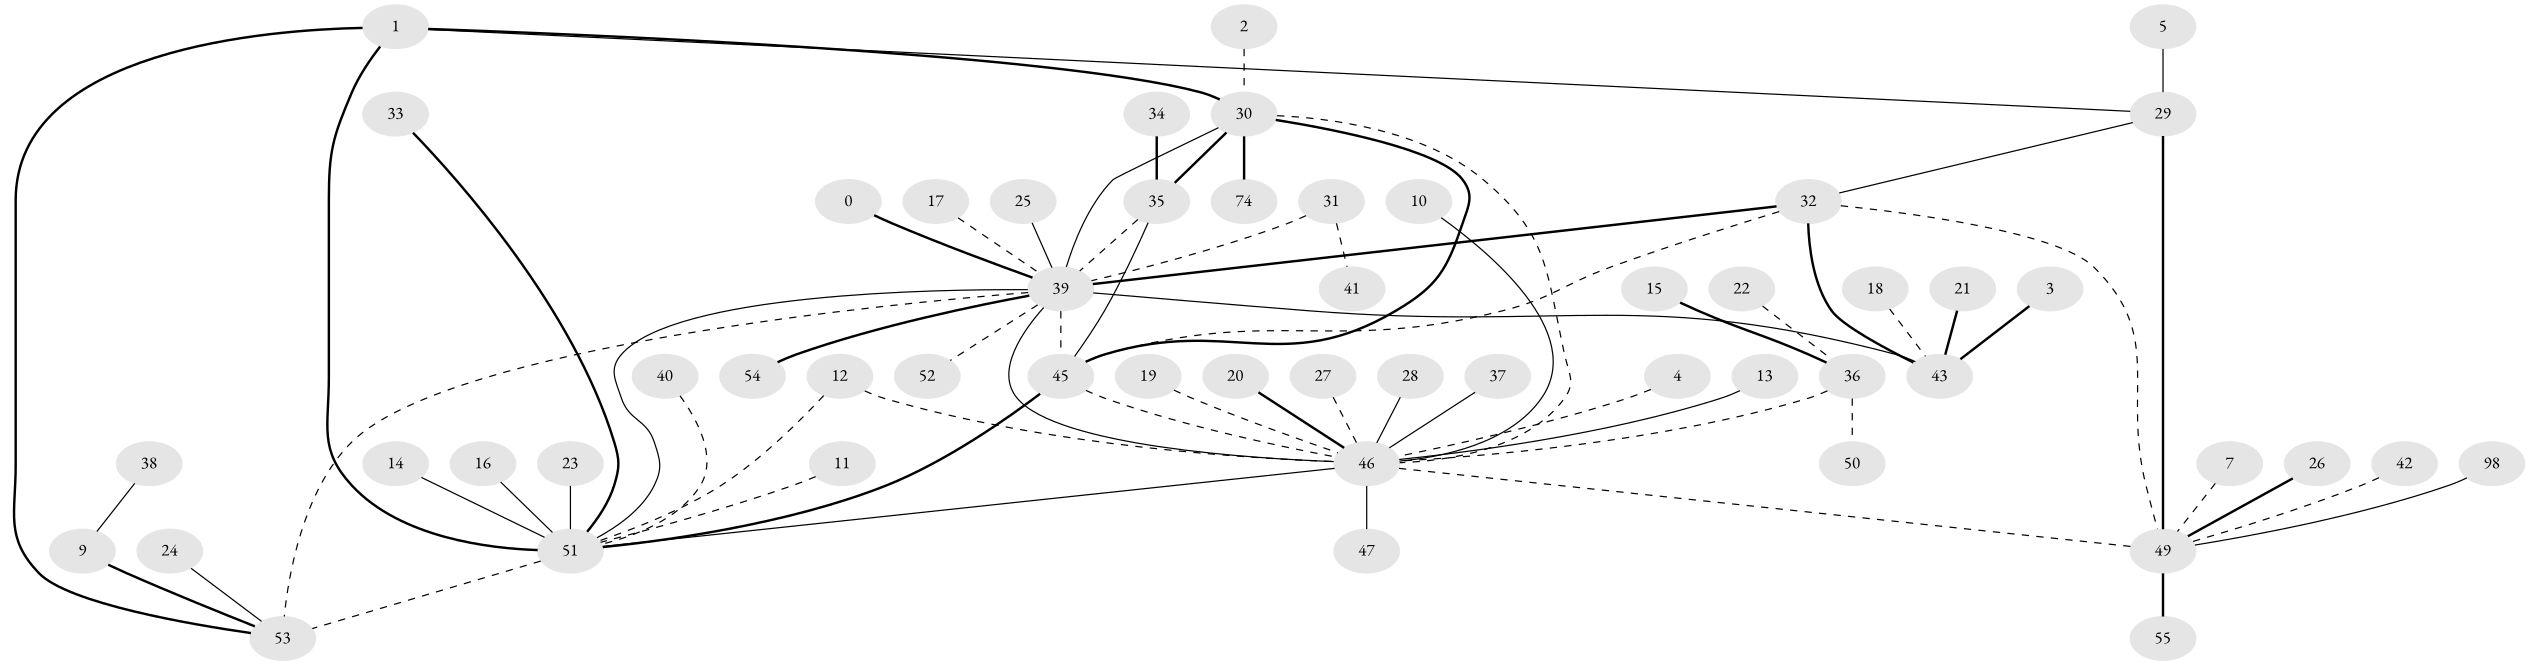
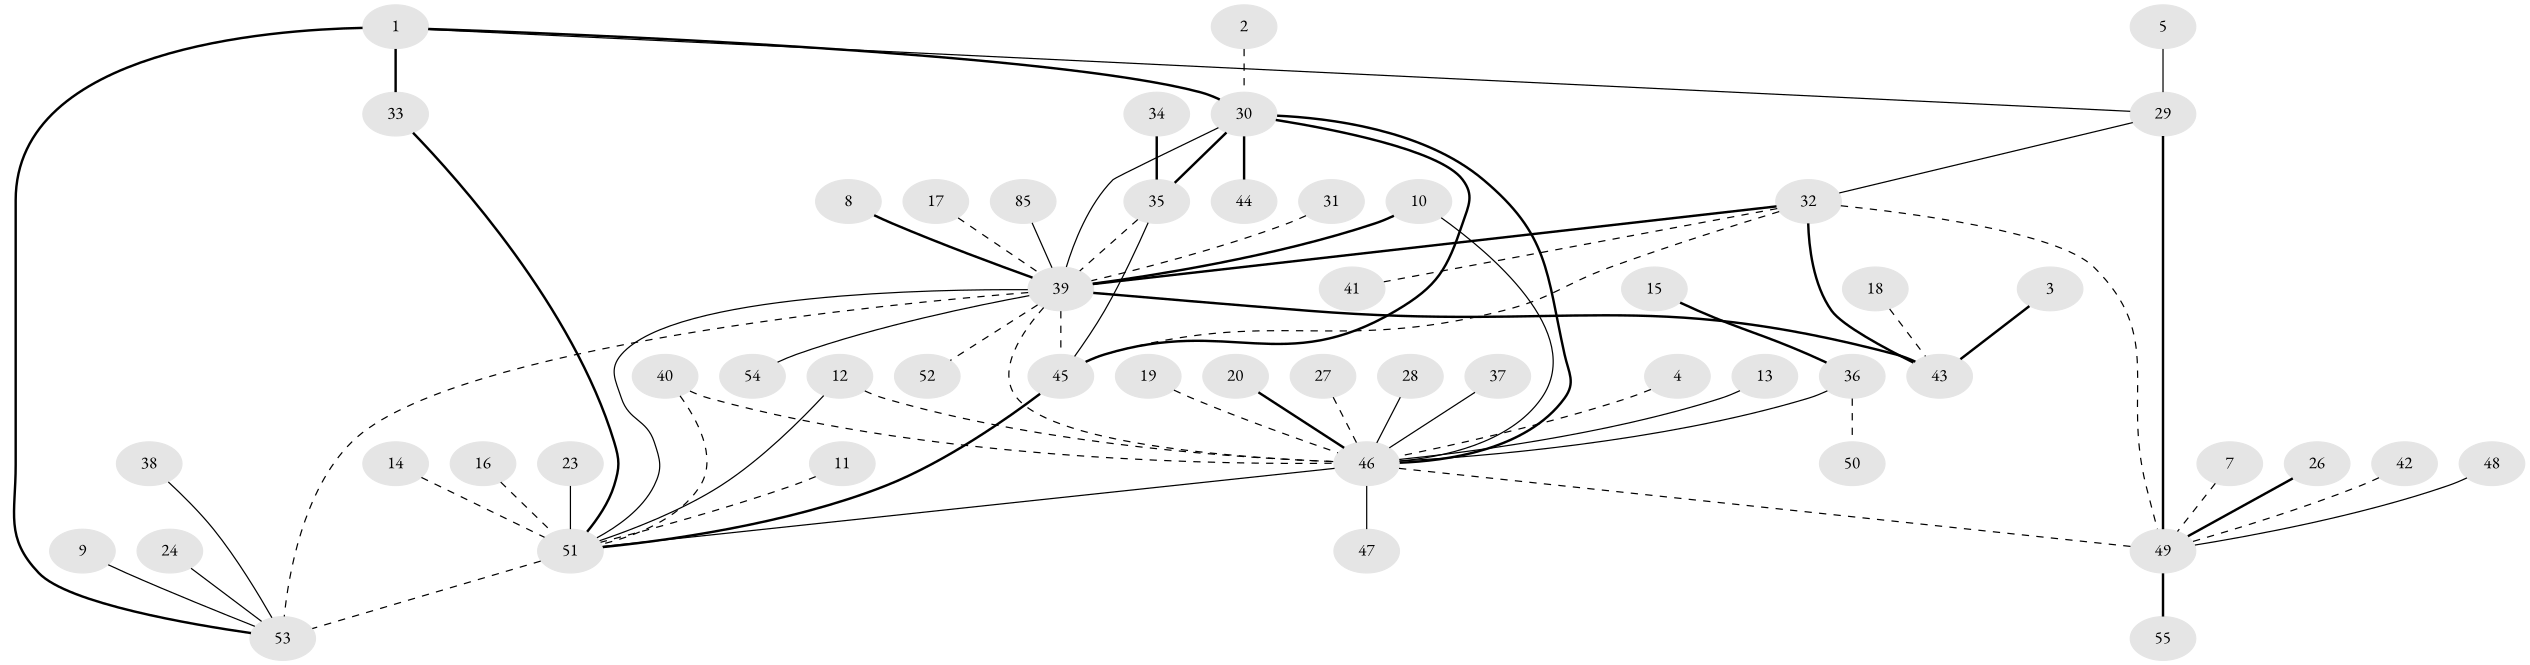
node "0": label "0" -> "8"
node "25": label "25" -> "85"
node "74": label "74" -> "44"
edge "31" -- "41": now "32" -- "41"
edge "10" -- "39": added
edge "30" -- "46": style dashed -> bold
node "22": removed
node "21": removed
edge "39" -- "43": style solid -> bold
edge "39" -- "54": style bold -> solid
edge "1" -- "51": now "1" -- "33"
edge "45" -- "46": now "40" -- "46"
edge "39" -- "46": style solid -> dashed
edge "36" -- "46": style dashed -> solid
node "98": label "98" -> "48"
edge "12" -- "51": style dashed -> solid
edge "38" -- "9": now "38" -- "53"
edge "14" -- "51": style solid -> dashed
edge "16" -- "51": style solid -> dashed
edge "9" -- "53": style bold -> solid
